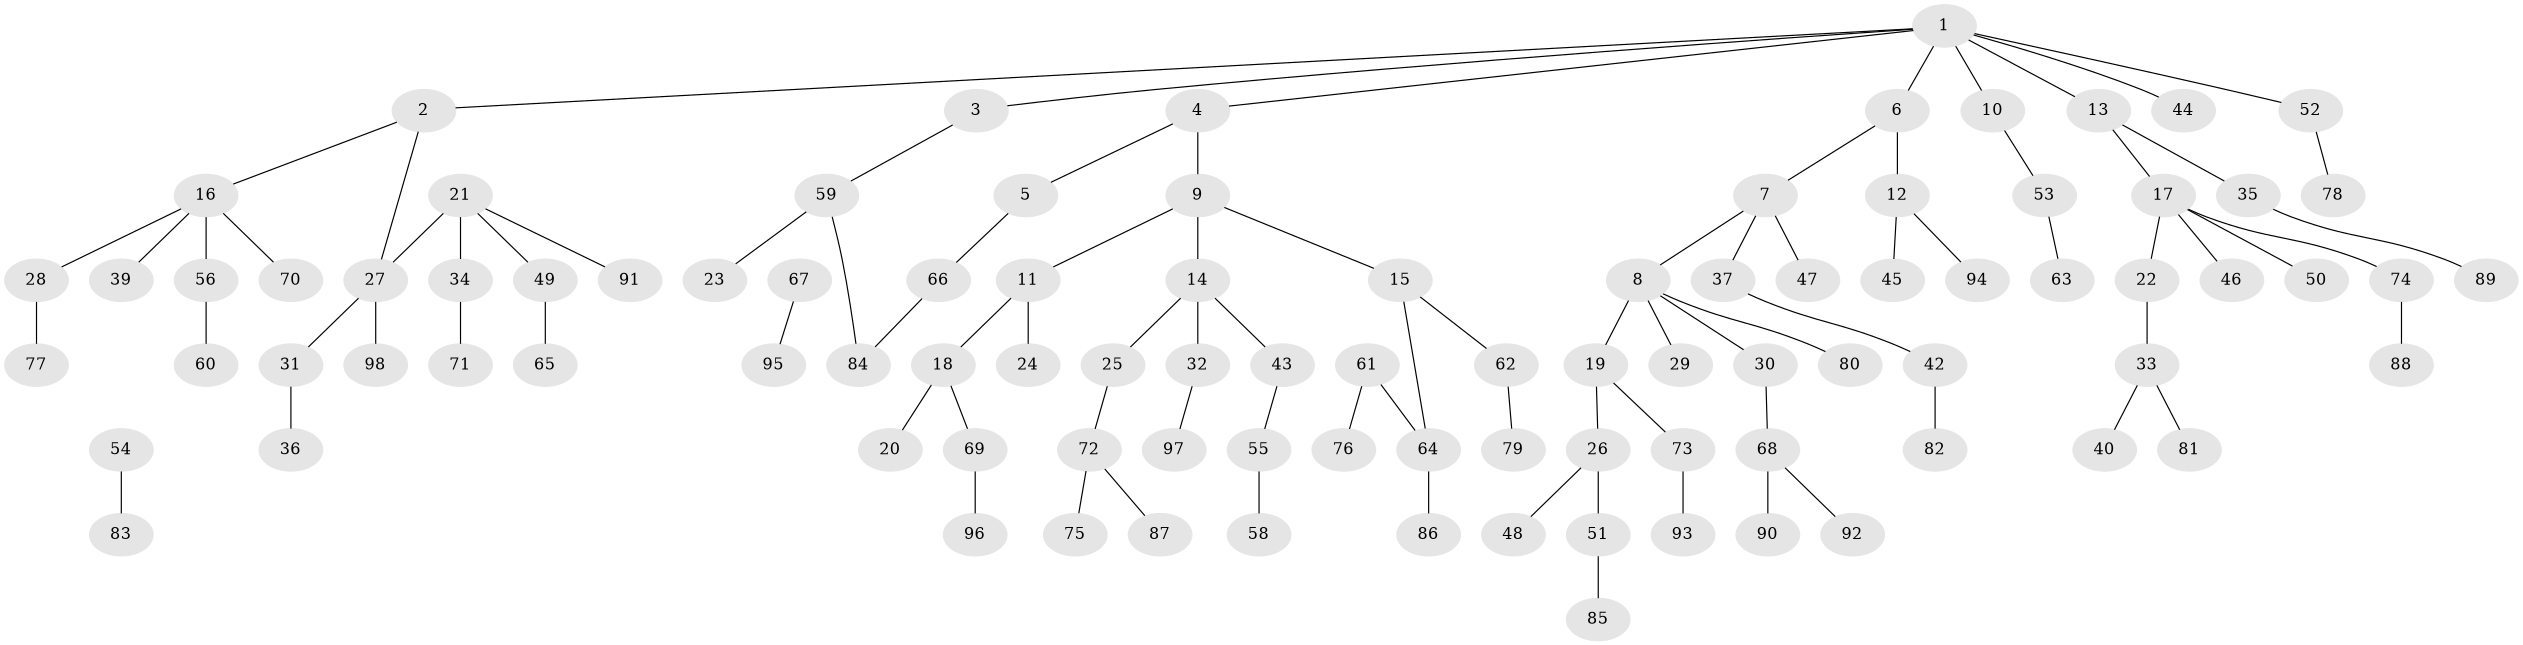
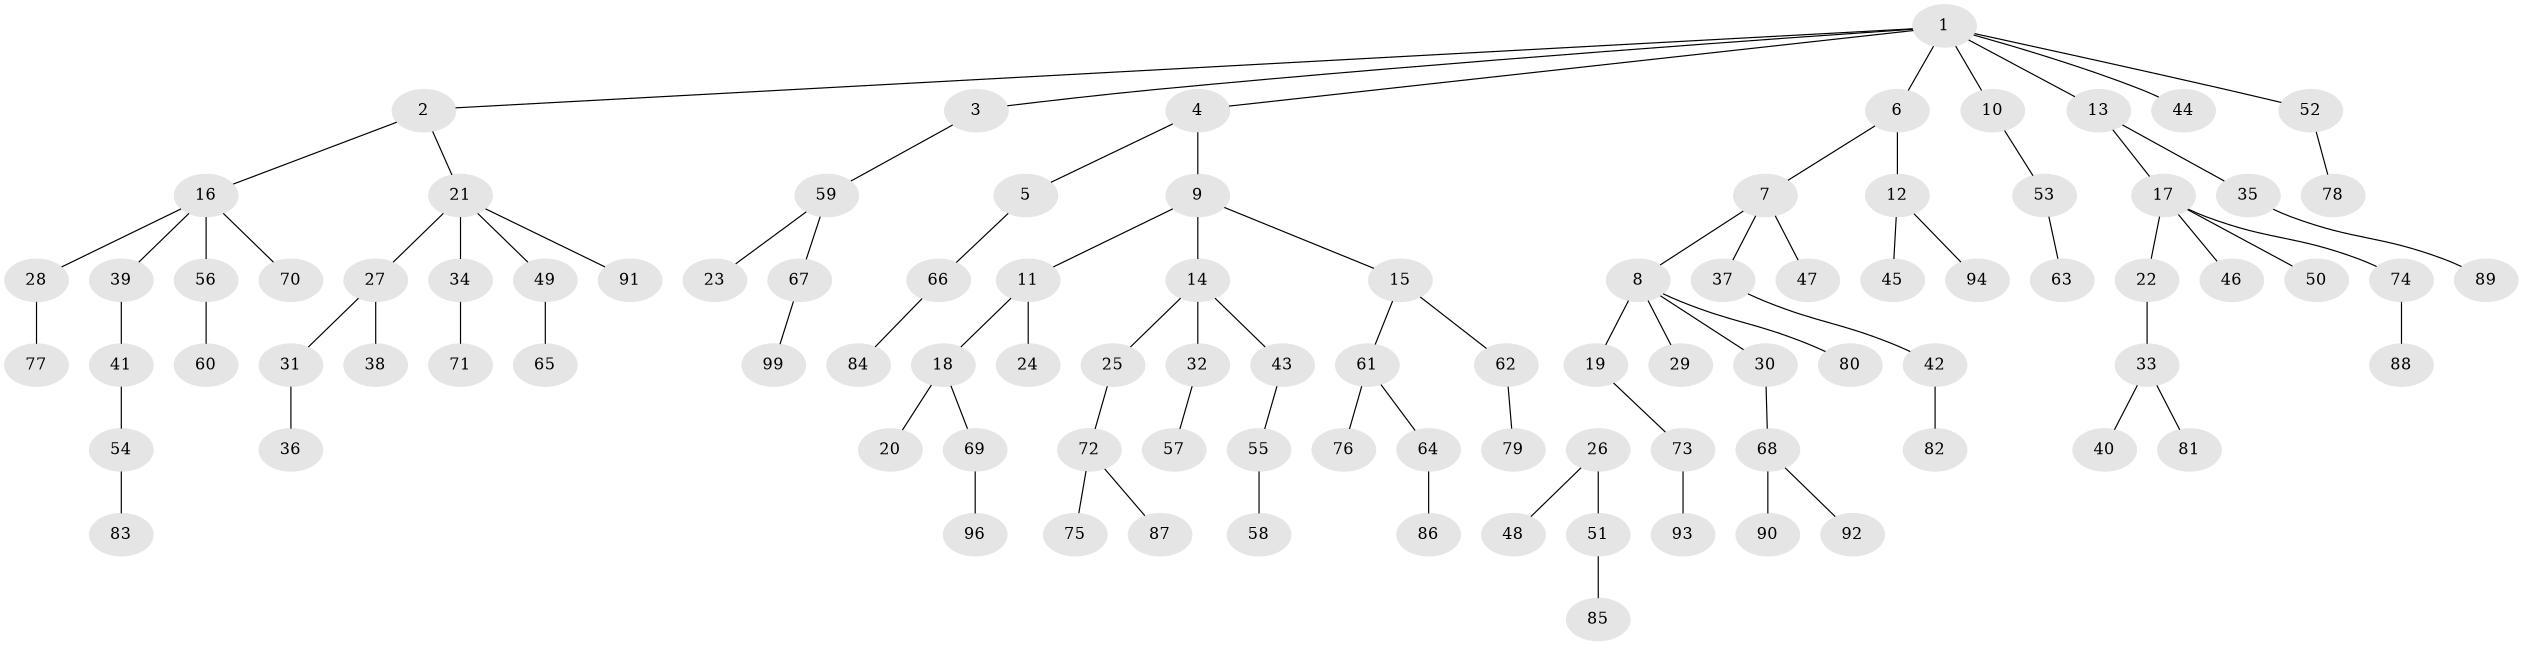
edge "2" -- "27": now "2" -- "21"
edge "59" -- "84": now "59" -- "67"
node "41": added
node "98": label "98" -> "38"
node "95": label "95" -> "99"
edge "15" -- "64": now "15" -- "61"
edge "19" -- "26": removed
node "97": label "97" -> "57"
